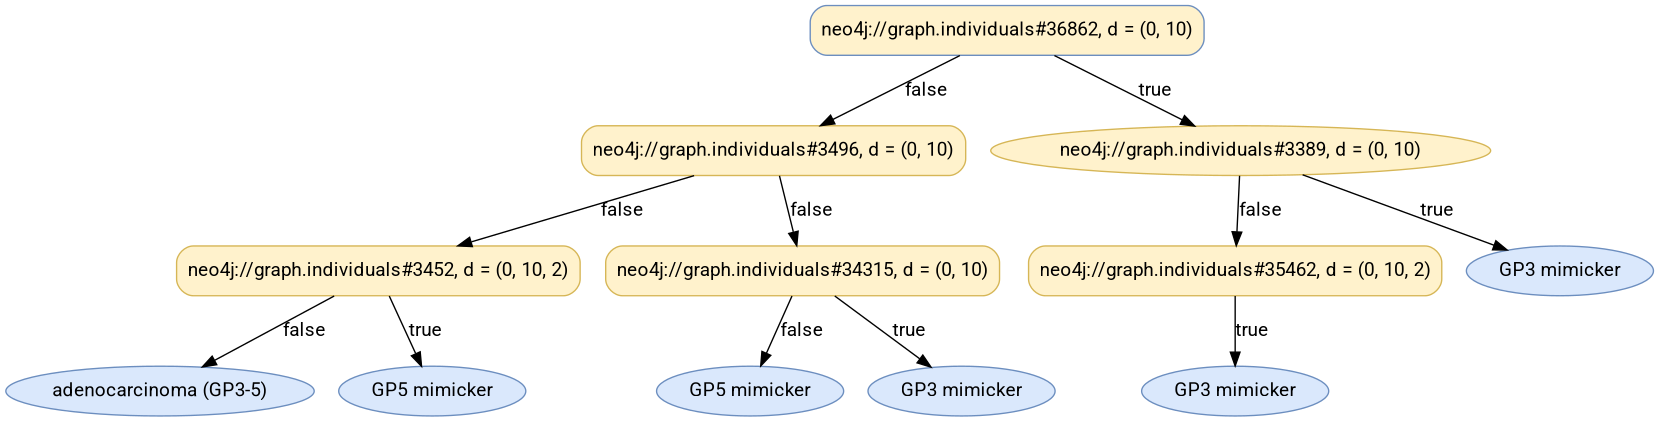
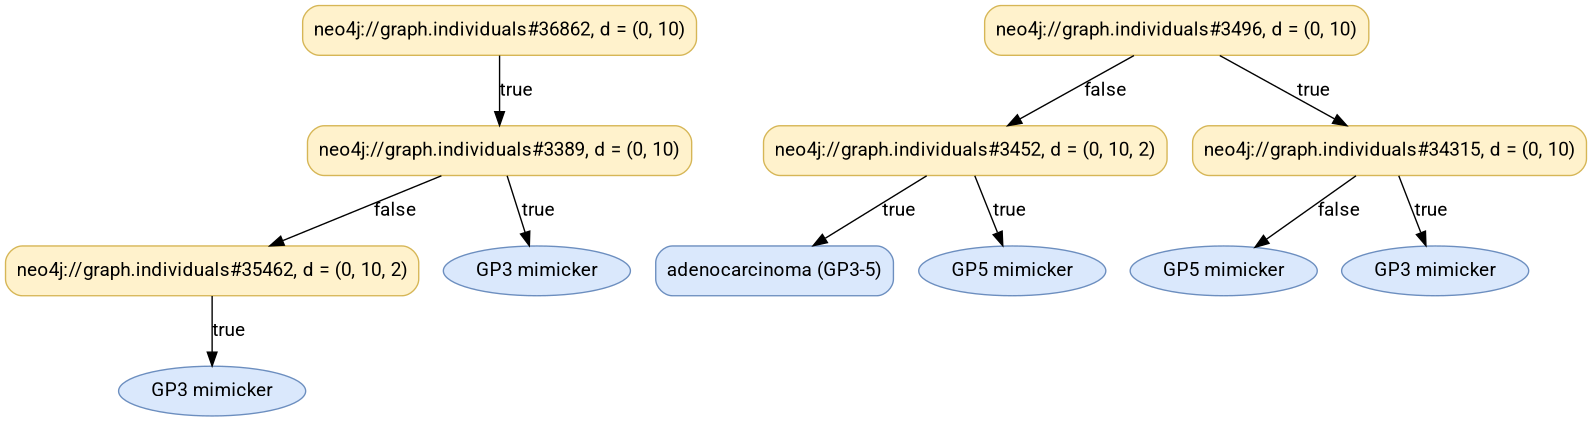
node "neo4j://graph.individuals#36862, d = (0, 10)": color #6c8ebf -> #d6b656
edge "neo4j://graph.individuals#36862, d = (0, 10)" -> "neo4j://graph.individuals#3496, d = (0, 10)": removed, label "false"
node "neo4j://graph.individuals#3389, d = (0, 10)": shape ellipse -> box
edge "neo4j://graph.individuals#3496, d = (0, 10)" -> "neo4j://graph.individuals#34315, d = (0, 10)": label "false" -> "true"
edge "neo4j://graph.individuals#3452, d = (0, 10, 2)" -> "adenocarcinoma (GP3-5)": label "false" -> "true"
node "adenocarcinoma (GP3-5)": shape ellipse -> box
